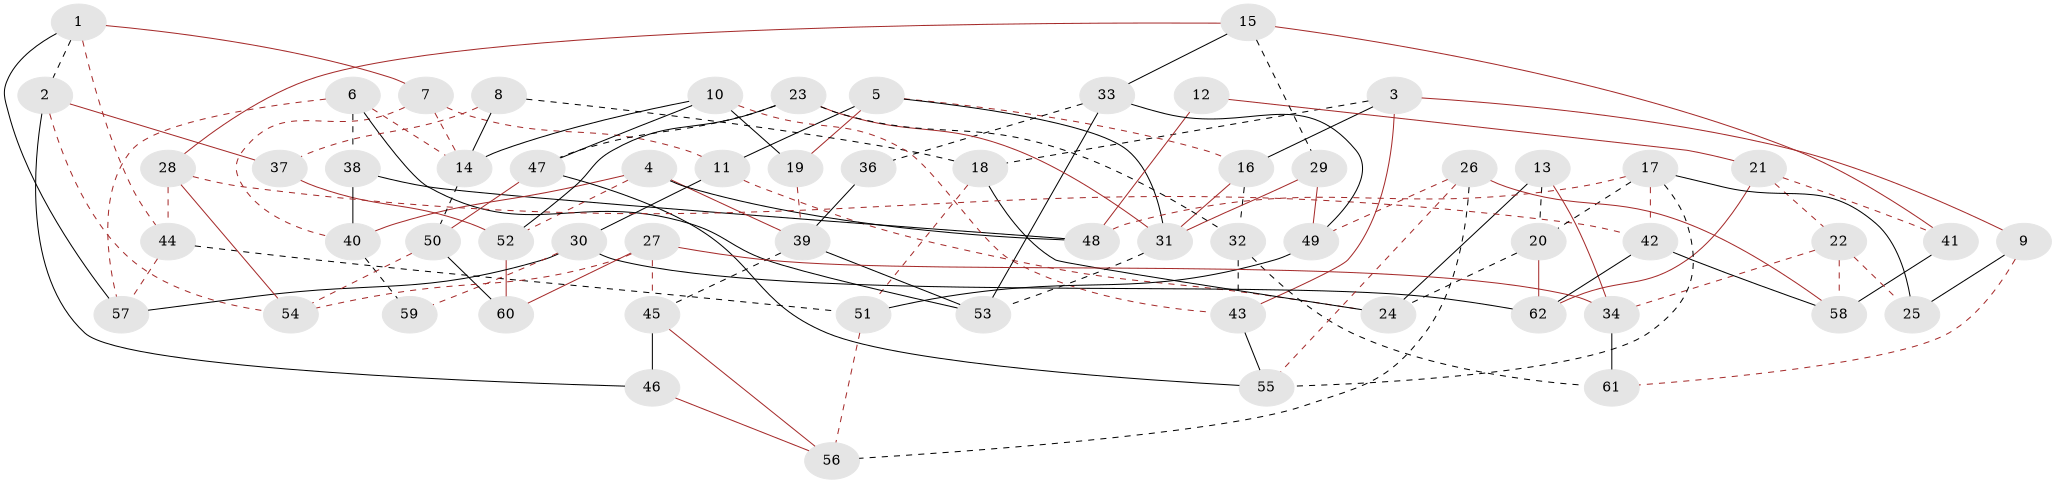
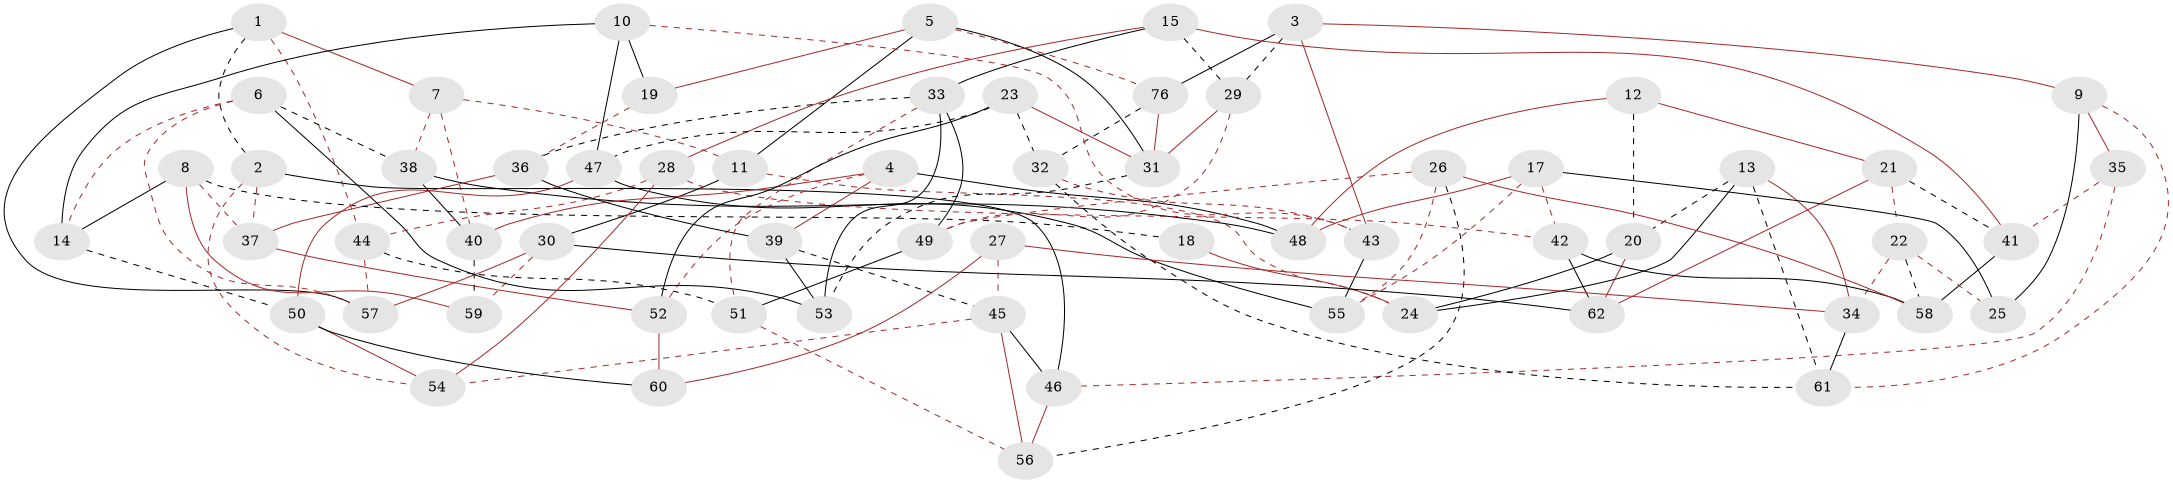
edge "2" -- "37": style solid -> dashed
edge "7" -- "14": now "7" -- "38"
edge "3" -- "18": now "3" -- "29"
node "16": label "16" -> "76"
node "35": added
edge "17" -- "48": style dashed -> solid
edge "36" -- "37": added
edge "19" -- "39": now "19" -- "36"
edge "21" -- "41": color brown -> black
edge "29" -- "49": style solid -> dashed
edge "17" -- "20": now "12" -- "20"
edge "18" -- "51": now "33" -- "51"
edge "18" -- "24": color black -> brown
edge "13" -- "61": added
edge "20" -- "24": style dashed -> solid
edge "8" -- "59": added
edge "50" -- "54": style dashed -> solid
edge "32" -- "43": color black -> brown
edge "22" -- "58": color brown -> black
edge "27" -- "54": now "45" -- "54"
edge "30" -- "57": color black -> brown
edge "17" -- "55": color black -> brown
